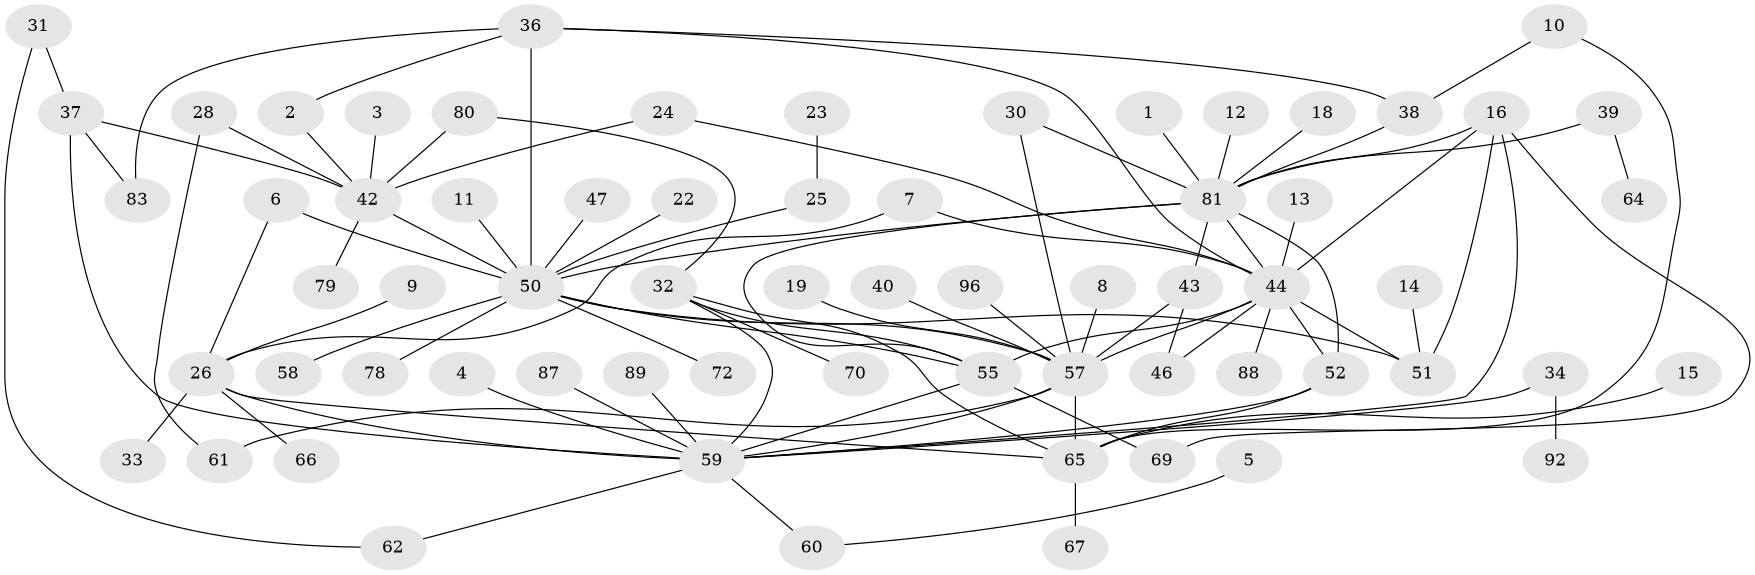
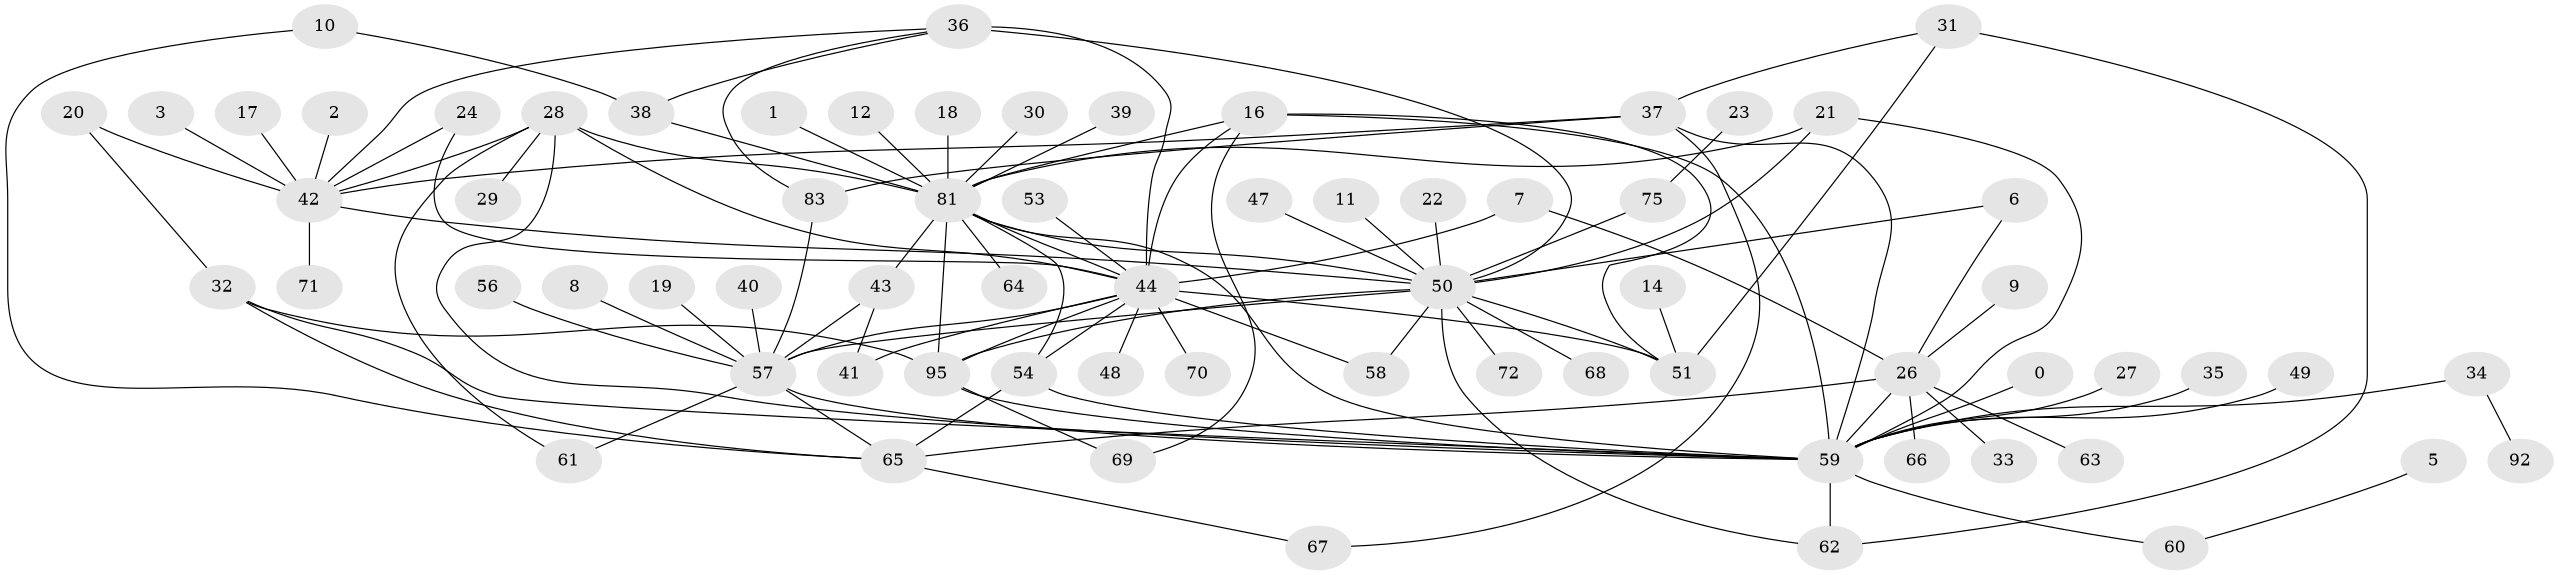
edge "36" -- "2": now "36" -- "42"
node "17": added
node "80": label "80" -> "20"
node "21": added
edge "39" -- "64": now "81" -- "64"
edge "28" -- "81": added
node "29": added
node "25": label "25" -> "75"
node "13": label "13" -> "53"
edge "31" -- "51": added
edge "28" -- "44": added
edge "30" -- "57": now "83" -- "57"
node "79": label "79" -> "71"
node "96": label "96" -> "56"
edge "32" -- "70": now "44" -- "70"
edge "44" -- "58": added
node "78": label "78" -> "68"
node "4": label "4" -> "0"
node "87": label "87" -> "27"
node "89": label "89" -> "49"
node "55": label "55" -> "95"
node "46": label "46" -> "41"
node "88": label "88" -> "48"
node "52": label "52" -> "54"
node "15": removed
node "35": added
edge "81" -- "59": added
edge "28" -- "59": added
edge "37" -- "67": added
node "63": added
edge "50" -- "62": added
